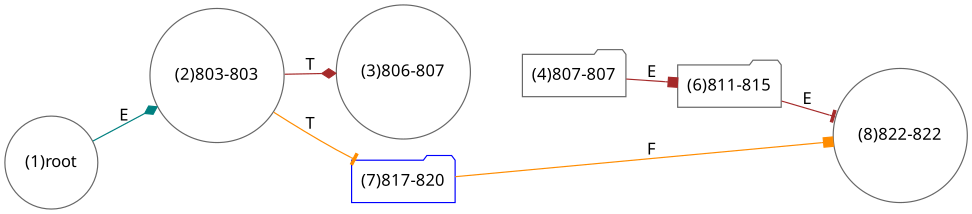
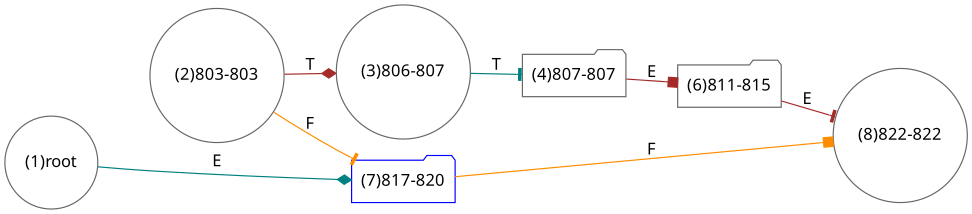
edge "(3)806-807" -> "(4)807-807": added, label "T"
edge "(2)803-803" -> "(7)817-820": label "T" -> "F"
edge "(1)root" -> "(2)803-803": now "(1)root" -> "(7)817-820"
